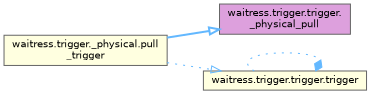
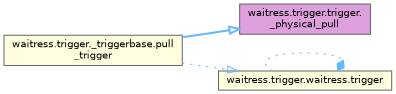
node "waitress.trigger._physical.pull _trigger": label "waitress.trigger._physical.pull _trigger" -> "waitress.trigger._triggerbase.pull _trigger"
node "waitress.trigger.trigger.trigger": label "waitress.trigger.trigger.trigger" -> "waitress.trigger.waitress.trigger"
